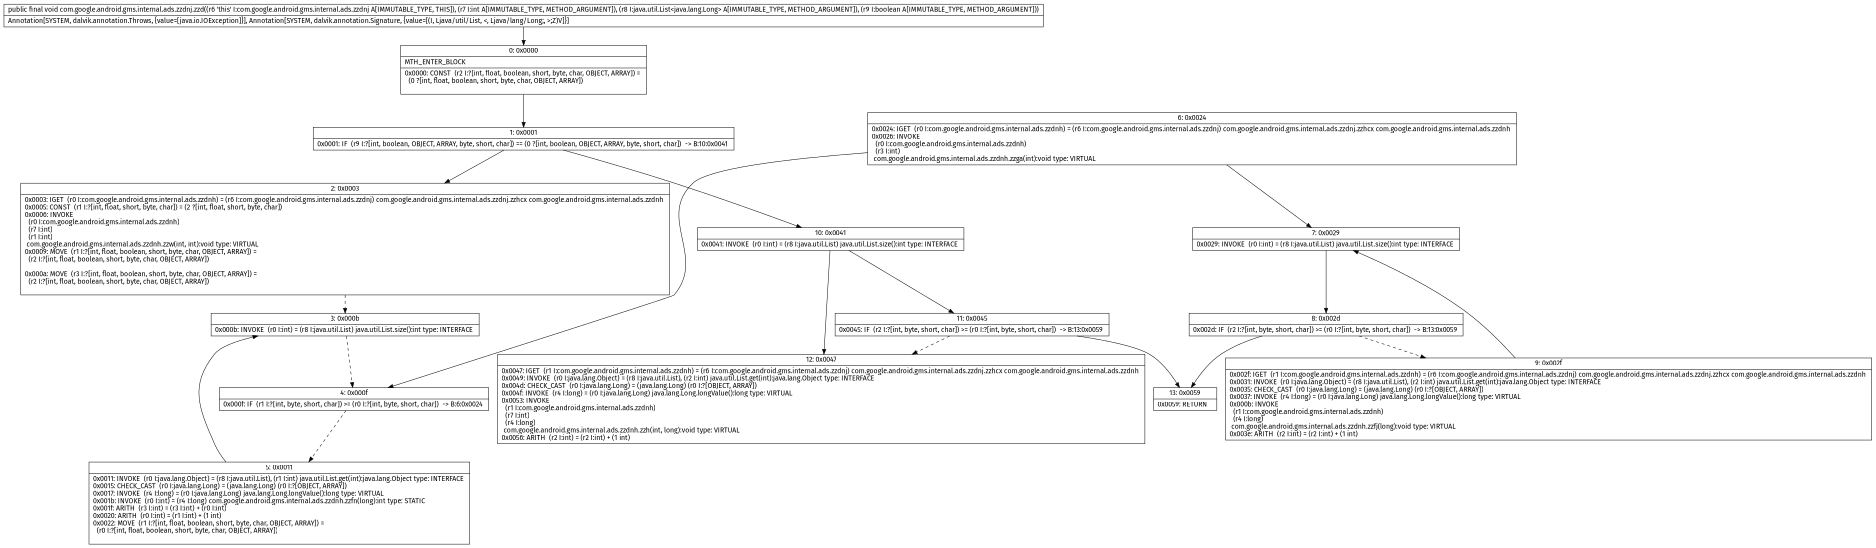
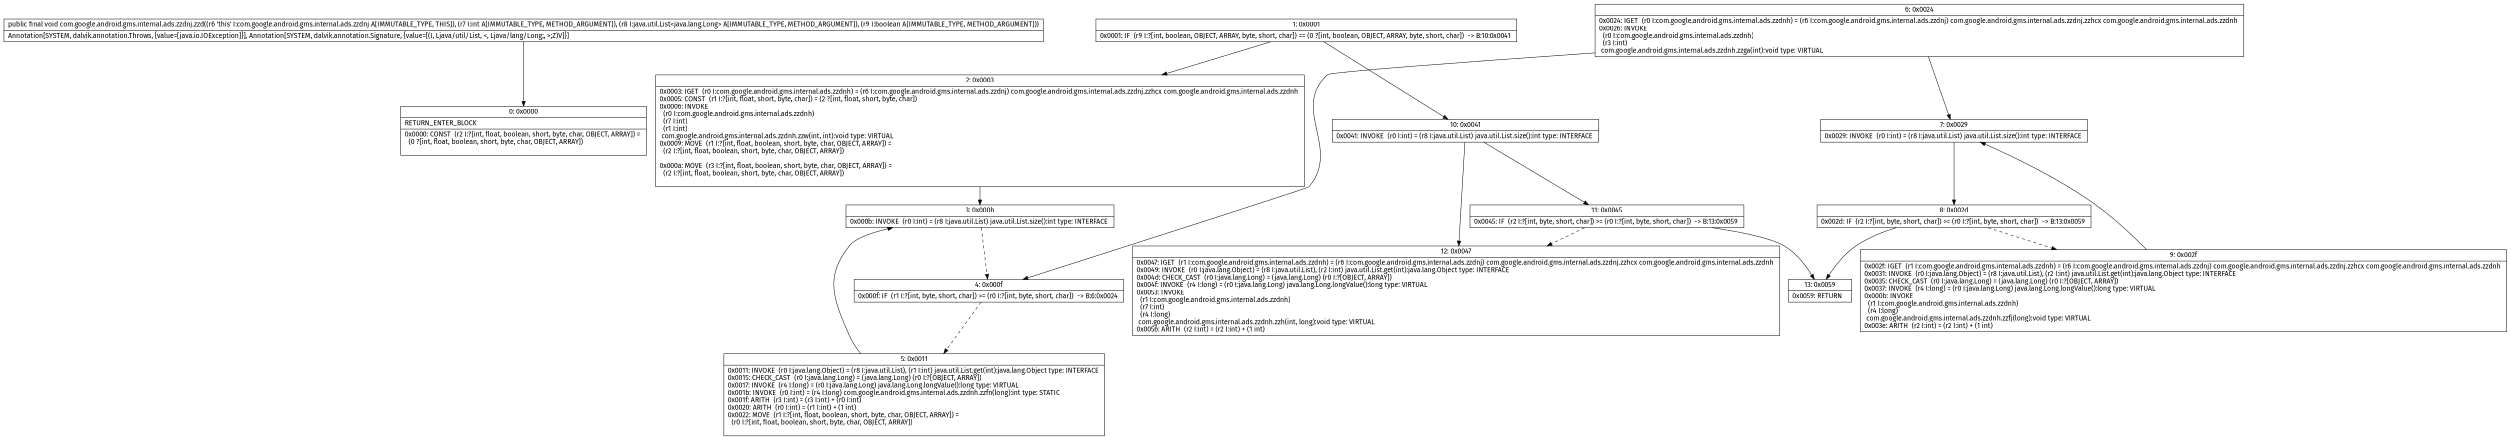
node "0: 0x0000": text "MTH_ENTER_BLOCK" -> "RETURN_ENTER_BLOCK"
edge "0: 0x0000" -> "1: 0x0001": removed
edge "2: 0x0003" -> "3: 0x000b": style dashed -> solid
